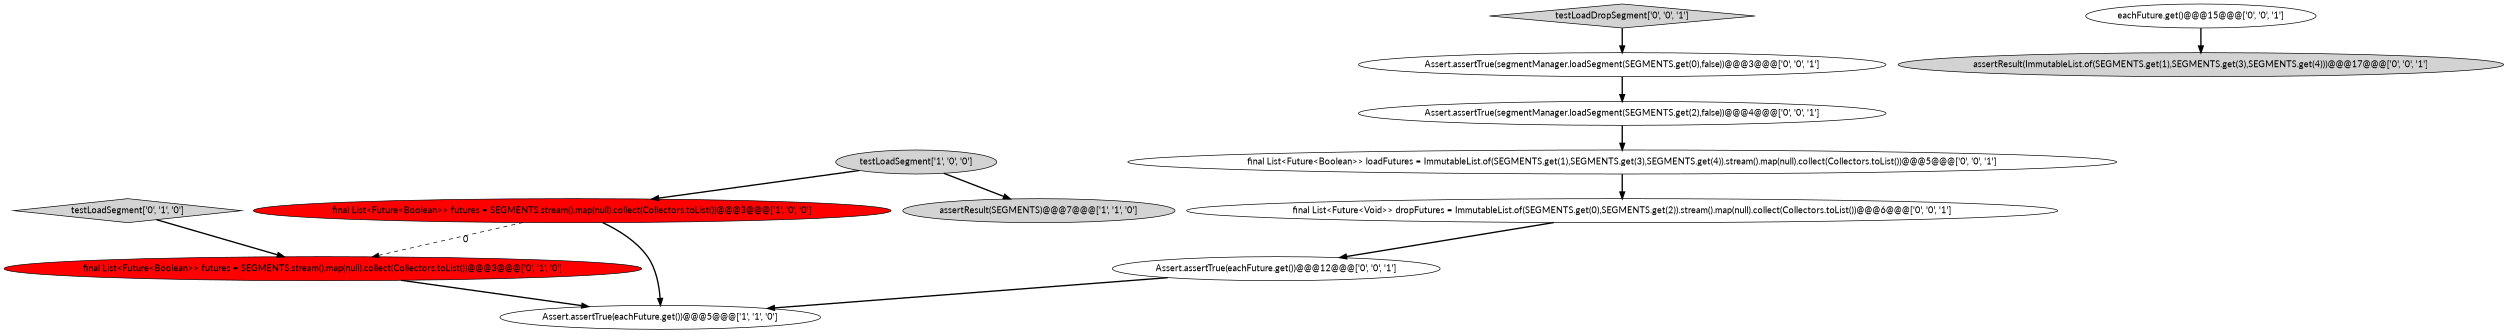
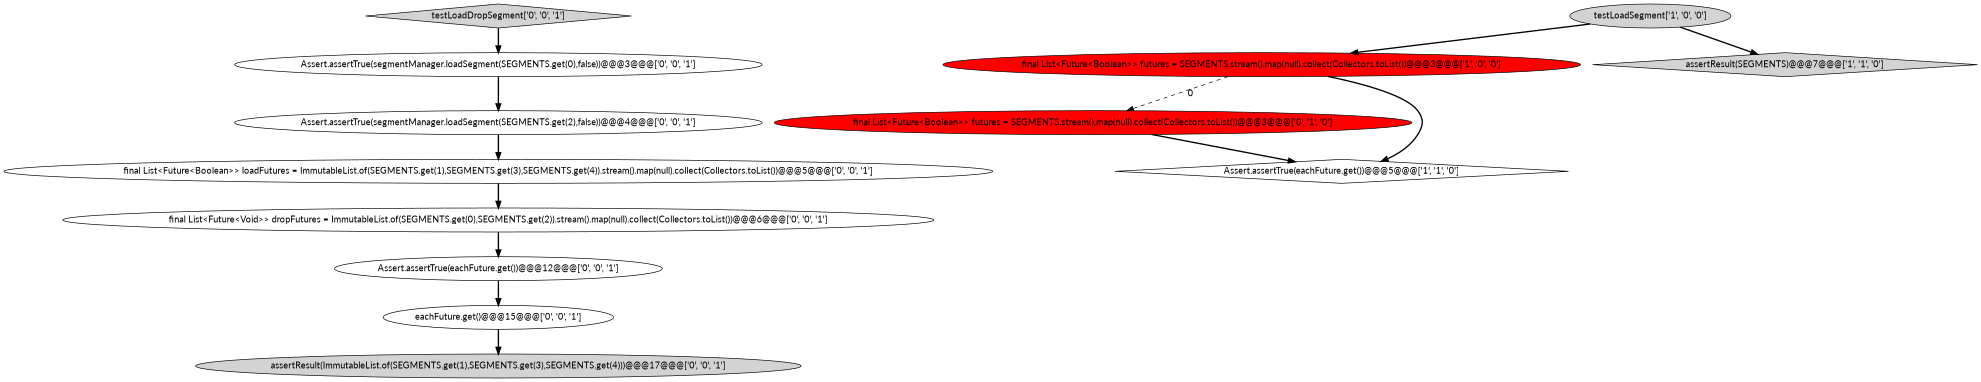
node "testLoadSegment['0', '1', '0']": removed
node "assertResult(SEGMENTS)@@@7@@@['1', '1', '0']": shape ellipse -> diamond
edge "Assert.assertTrue(eachFuture.get())@@@12@@@['0', '0', '1']" -> "Assert.assertTrue(eachFuture.get())@@@5@@@['1', '1', '0']": now "Assert.assertTrue(eachFuture.get())@@@12@@@['0', '0', '1']" -> "eachFuture.get()@@@15@@@['0', '0', '1']"
node "Assert.assertTrue(eachFuture.get())@@@5@@@['1', '1', '0']": shape ellipse -> diamond
